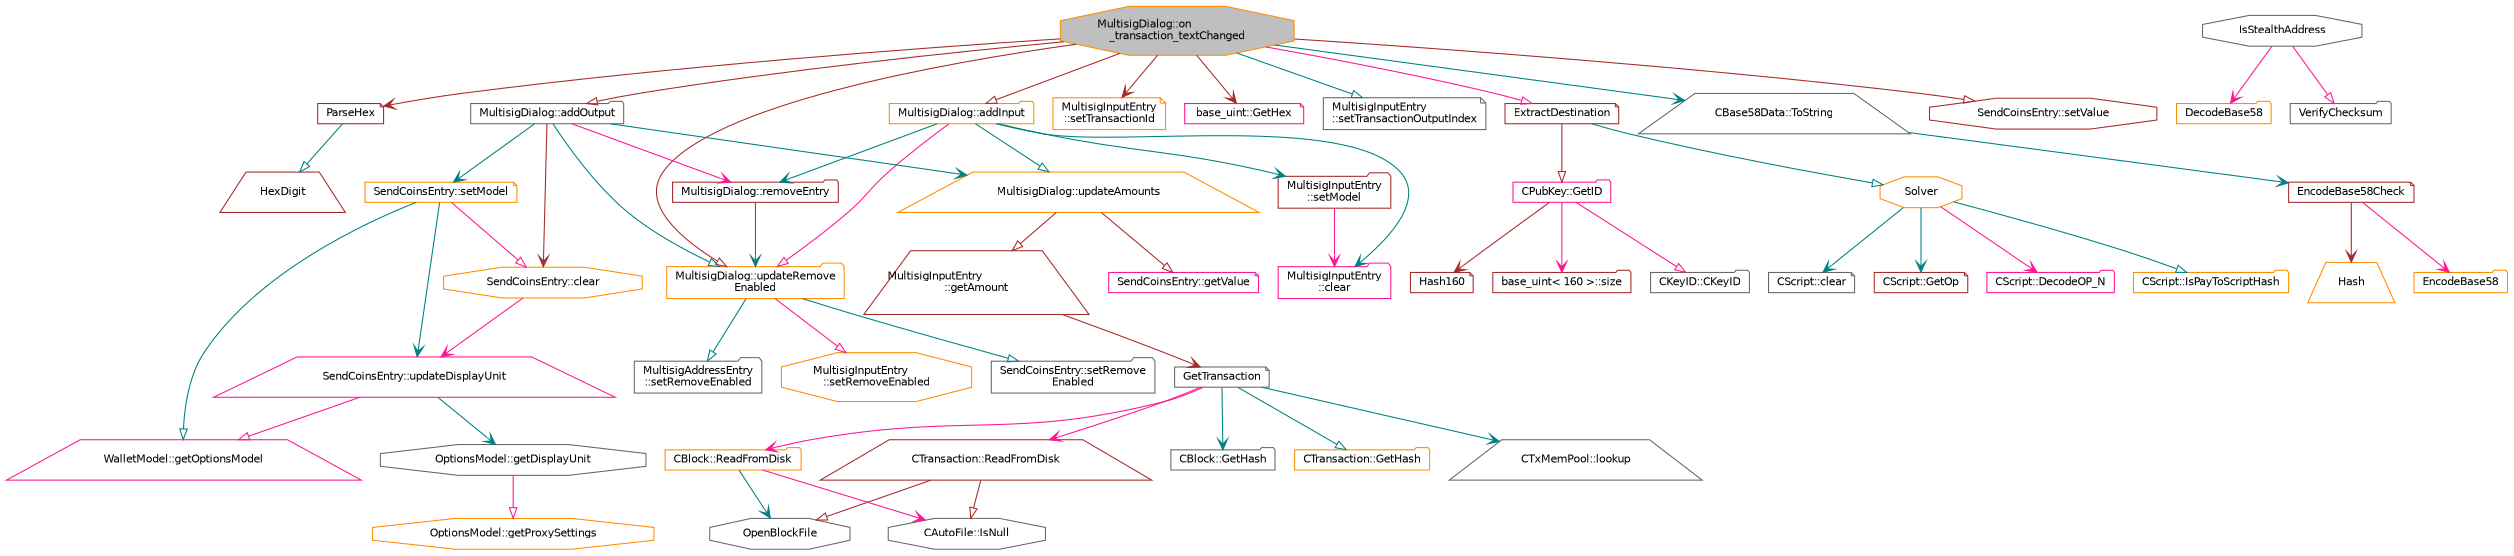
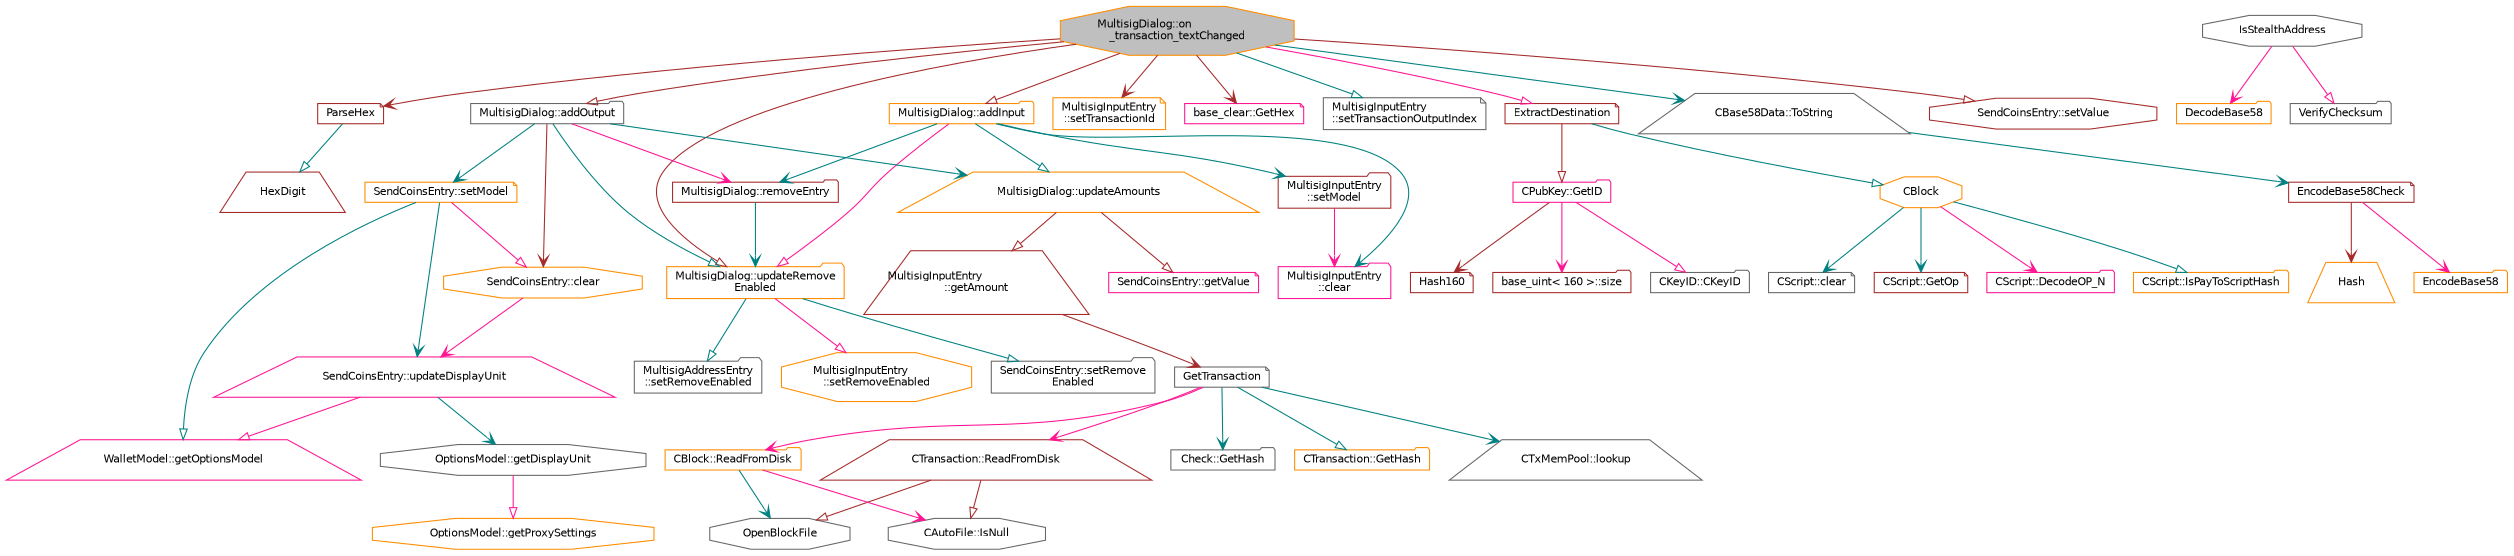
node "base_uint::GetHex": label "base_uint::GetHex" -> "base_clear::GetHex"
node "Solver": label "Solver" -> "CBlock"
node "CBlock::GetHash": label "CBlock::GetHash" -> "Check::GetHash"
